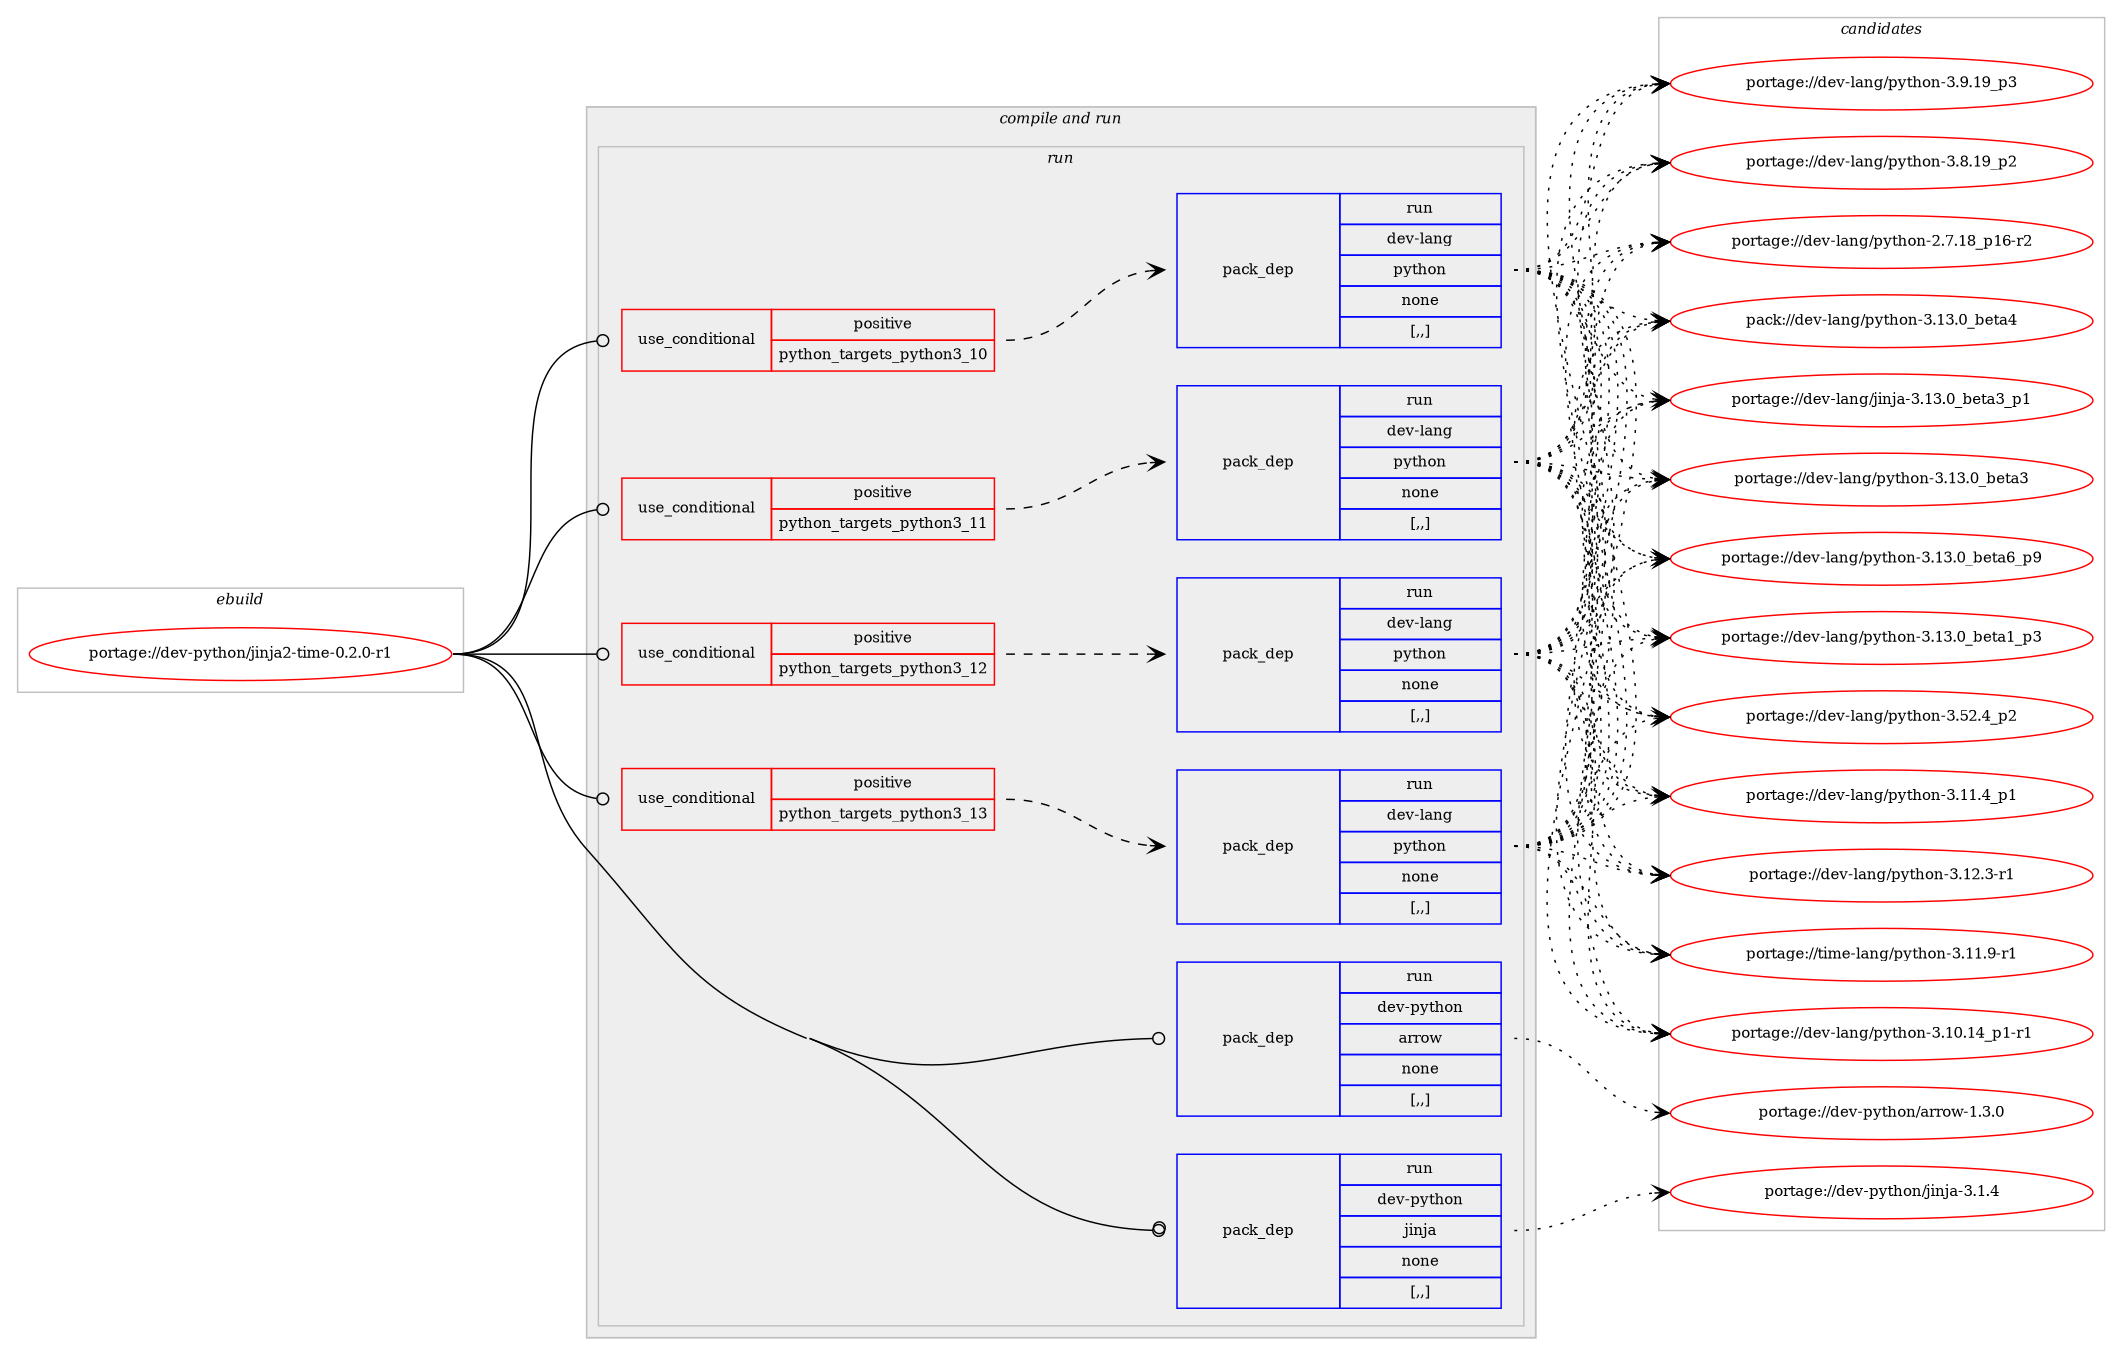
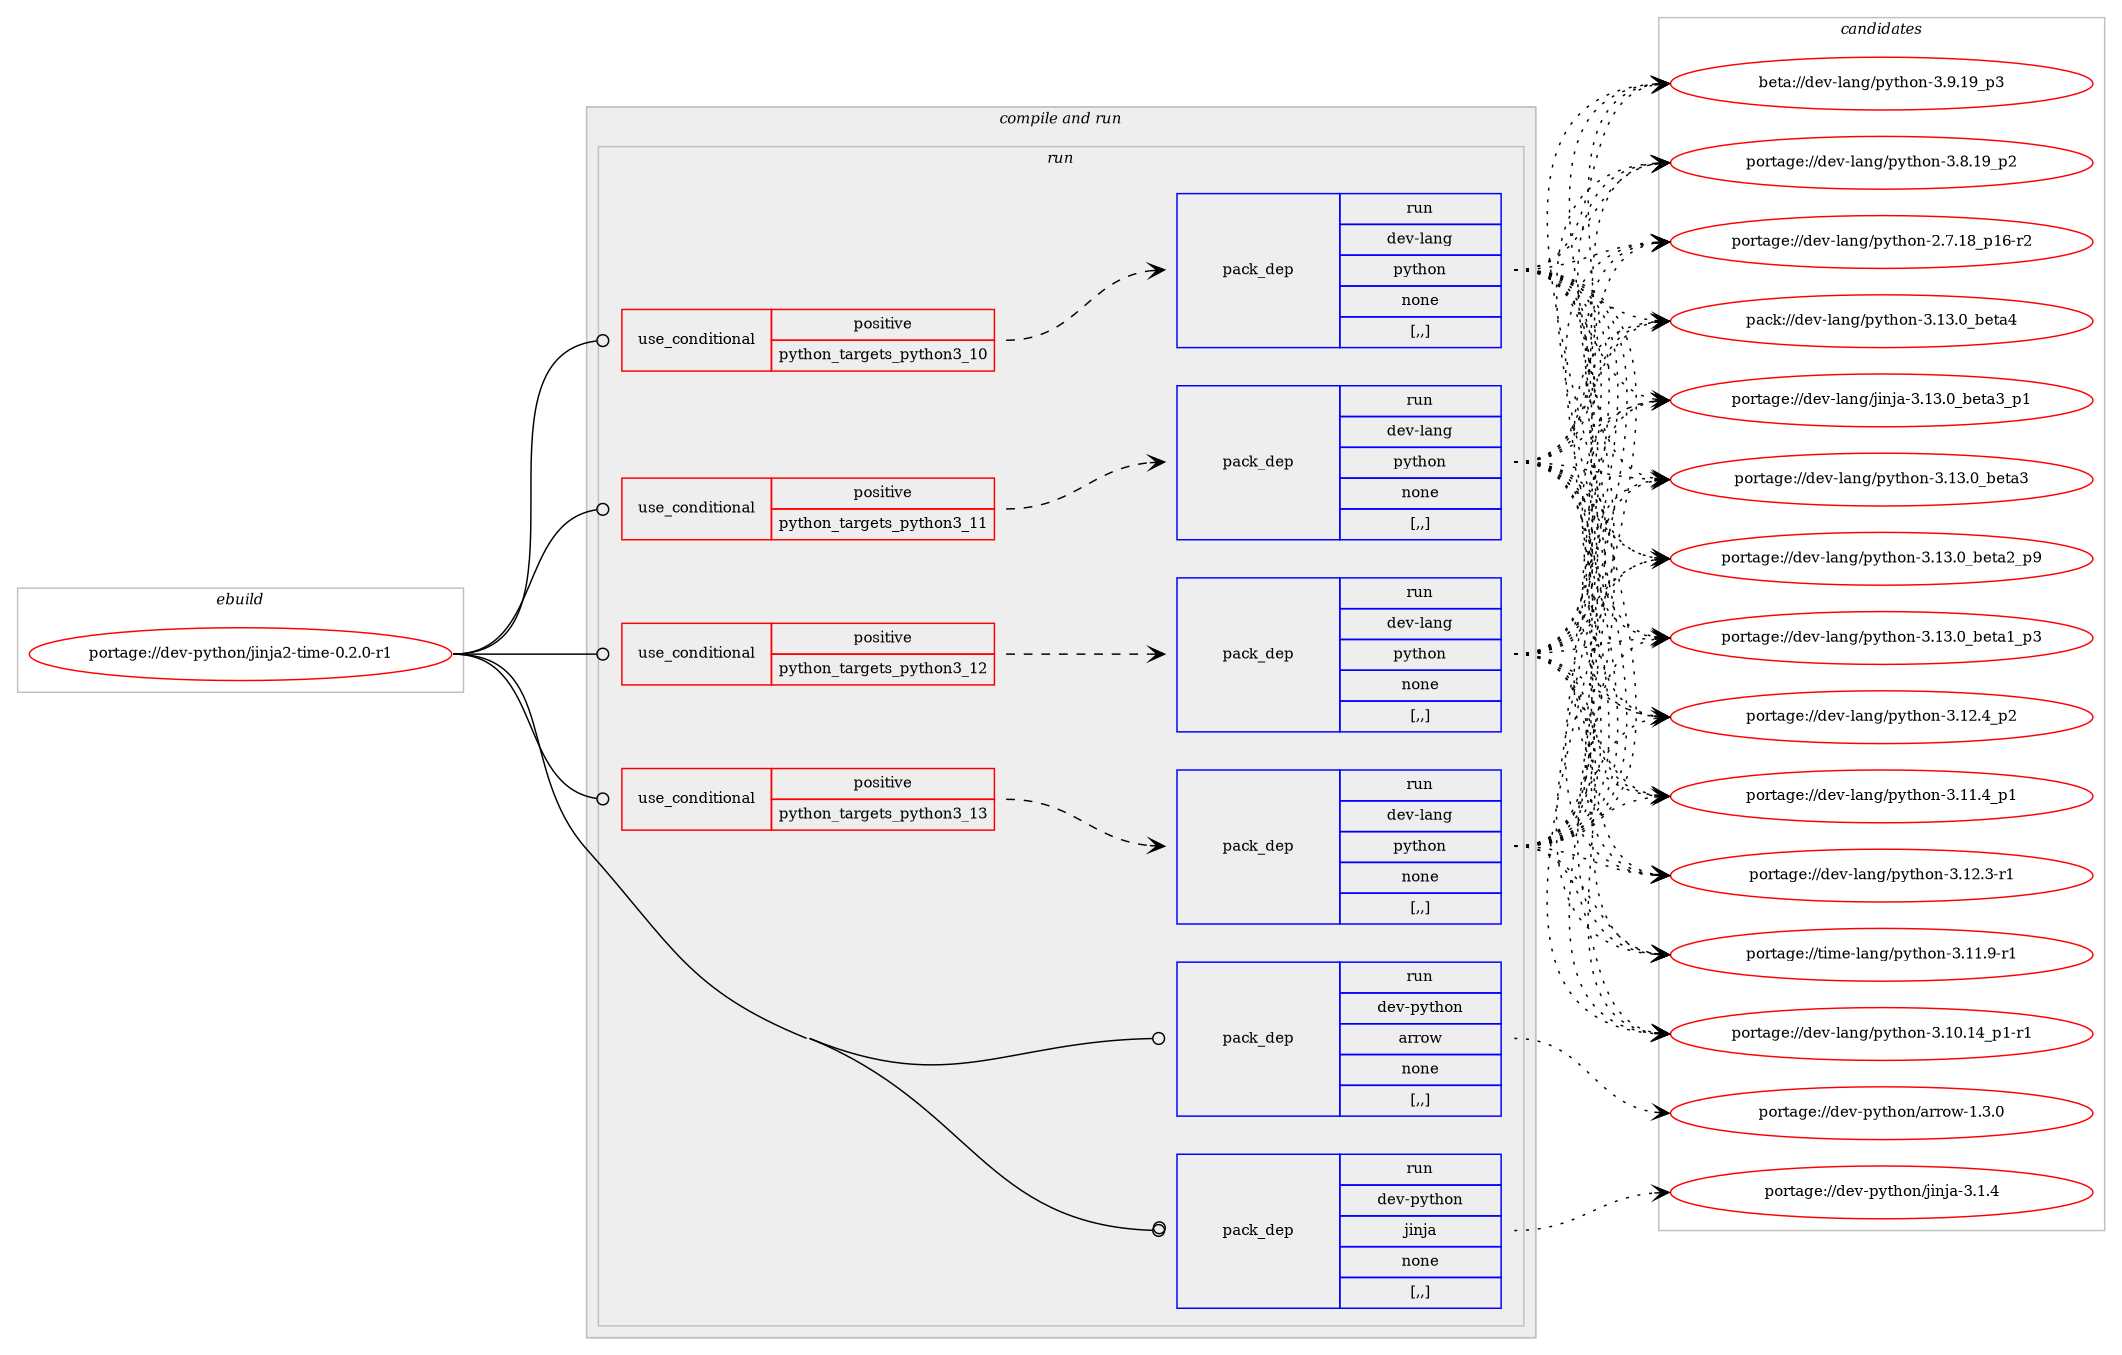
node "portage://dev-lang/python-3.9.19_p3": label "portage://dev-lang/python-3.9.19_p3" -> "beta://dev-lang/python-3.9.19_p3"
node "portage://dev-lang/python-3.13.0_beta6_p9": label "portage://dev-lang/python-3.13.0_beta6_p9" -> "portage://dev-lang/python-3.13.0_beta2_p9"
node "portage://dev-lang/python-3.52.4_p2": label "portage://dev-lang/python-3.52.4_p2" -> "portage://dev-lang/python-3.12.4_p2"
